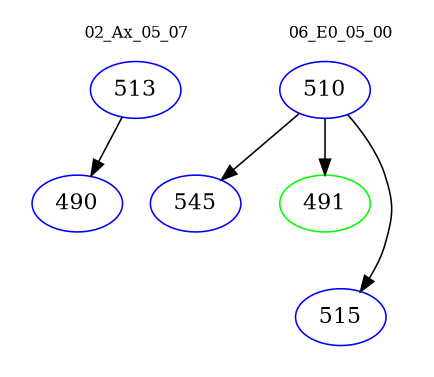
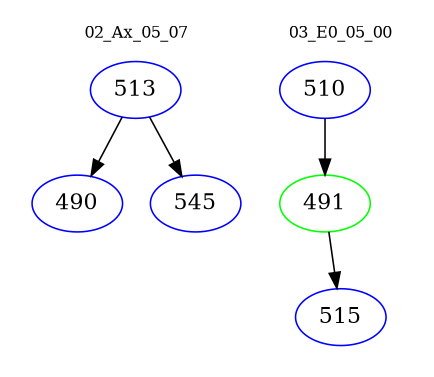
cluster "06_E0_05_00": label "06_E0_05_00" -> "03_E0_05_00"
edge "510" -> "545": now "513" -> "545"
edge "510" -> "515": now "491" -> "515"
